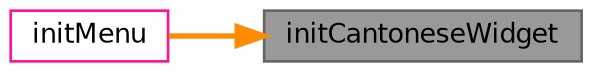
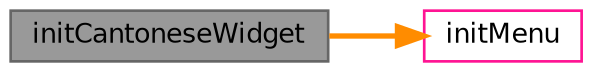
edge "initMenu" -> "initCantoneseWidget": reversed
